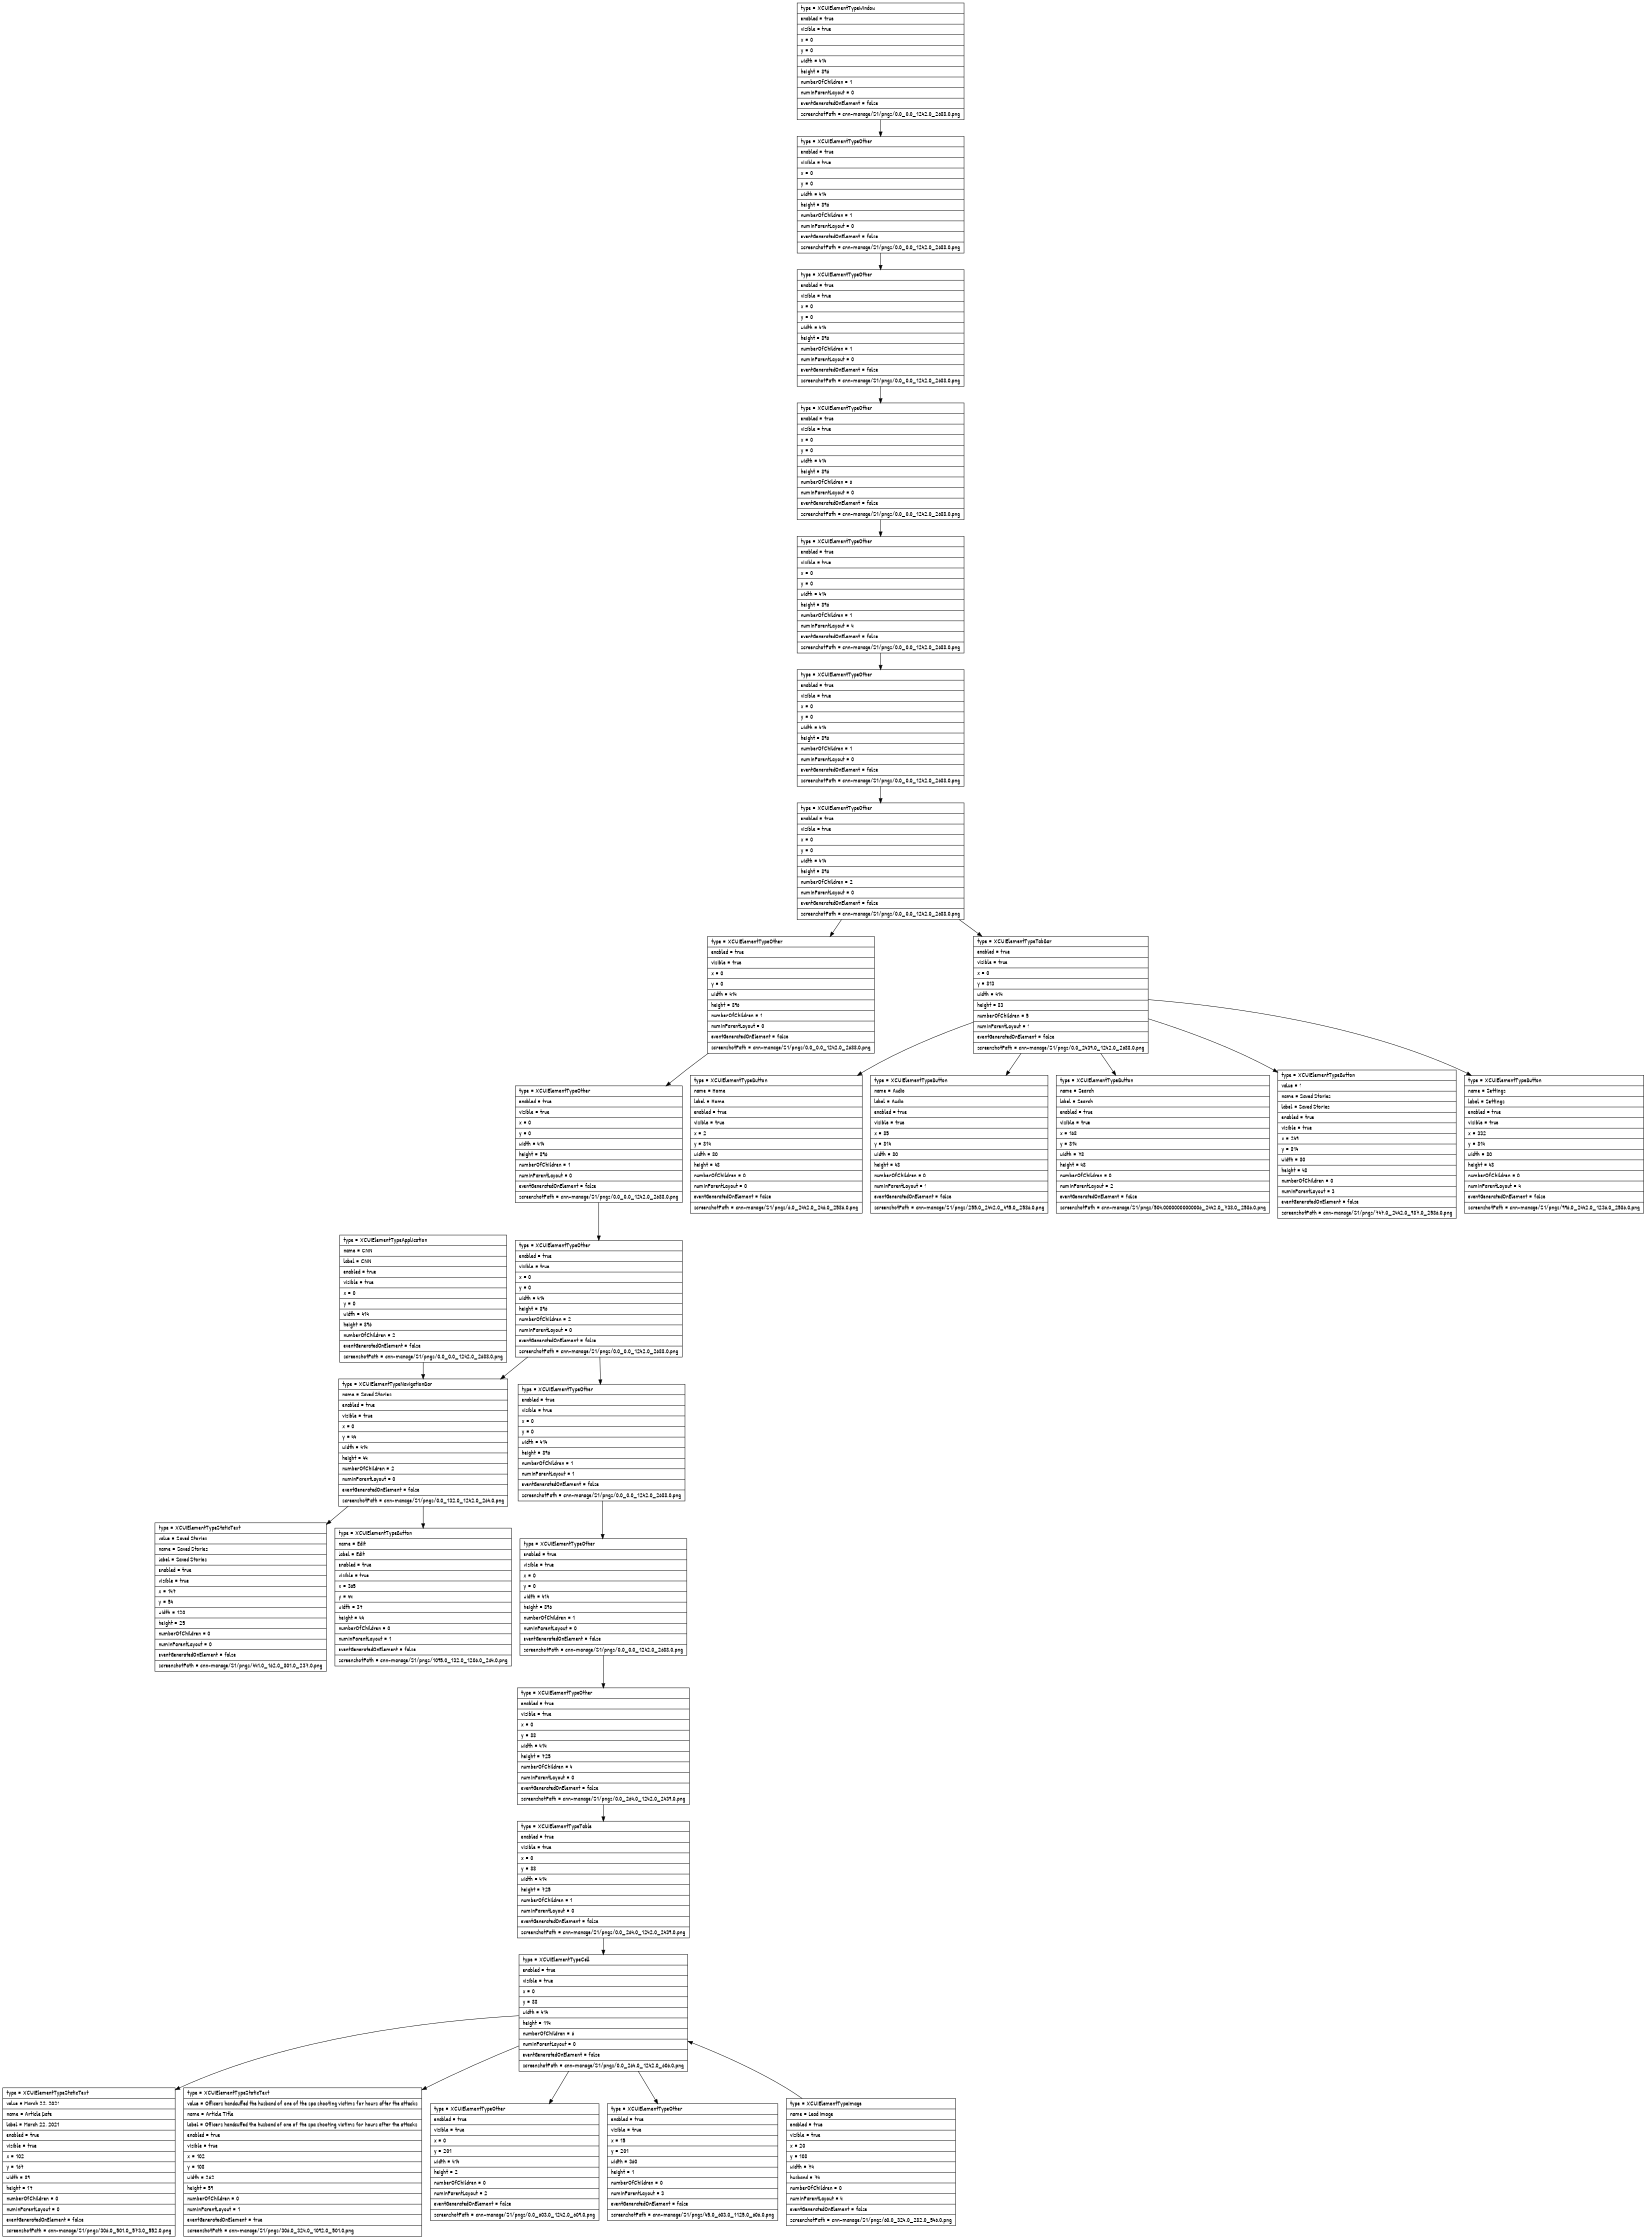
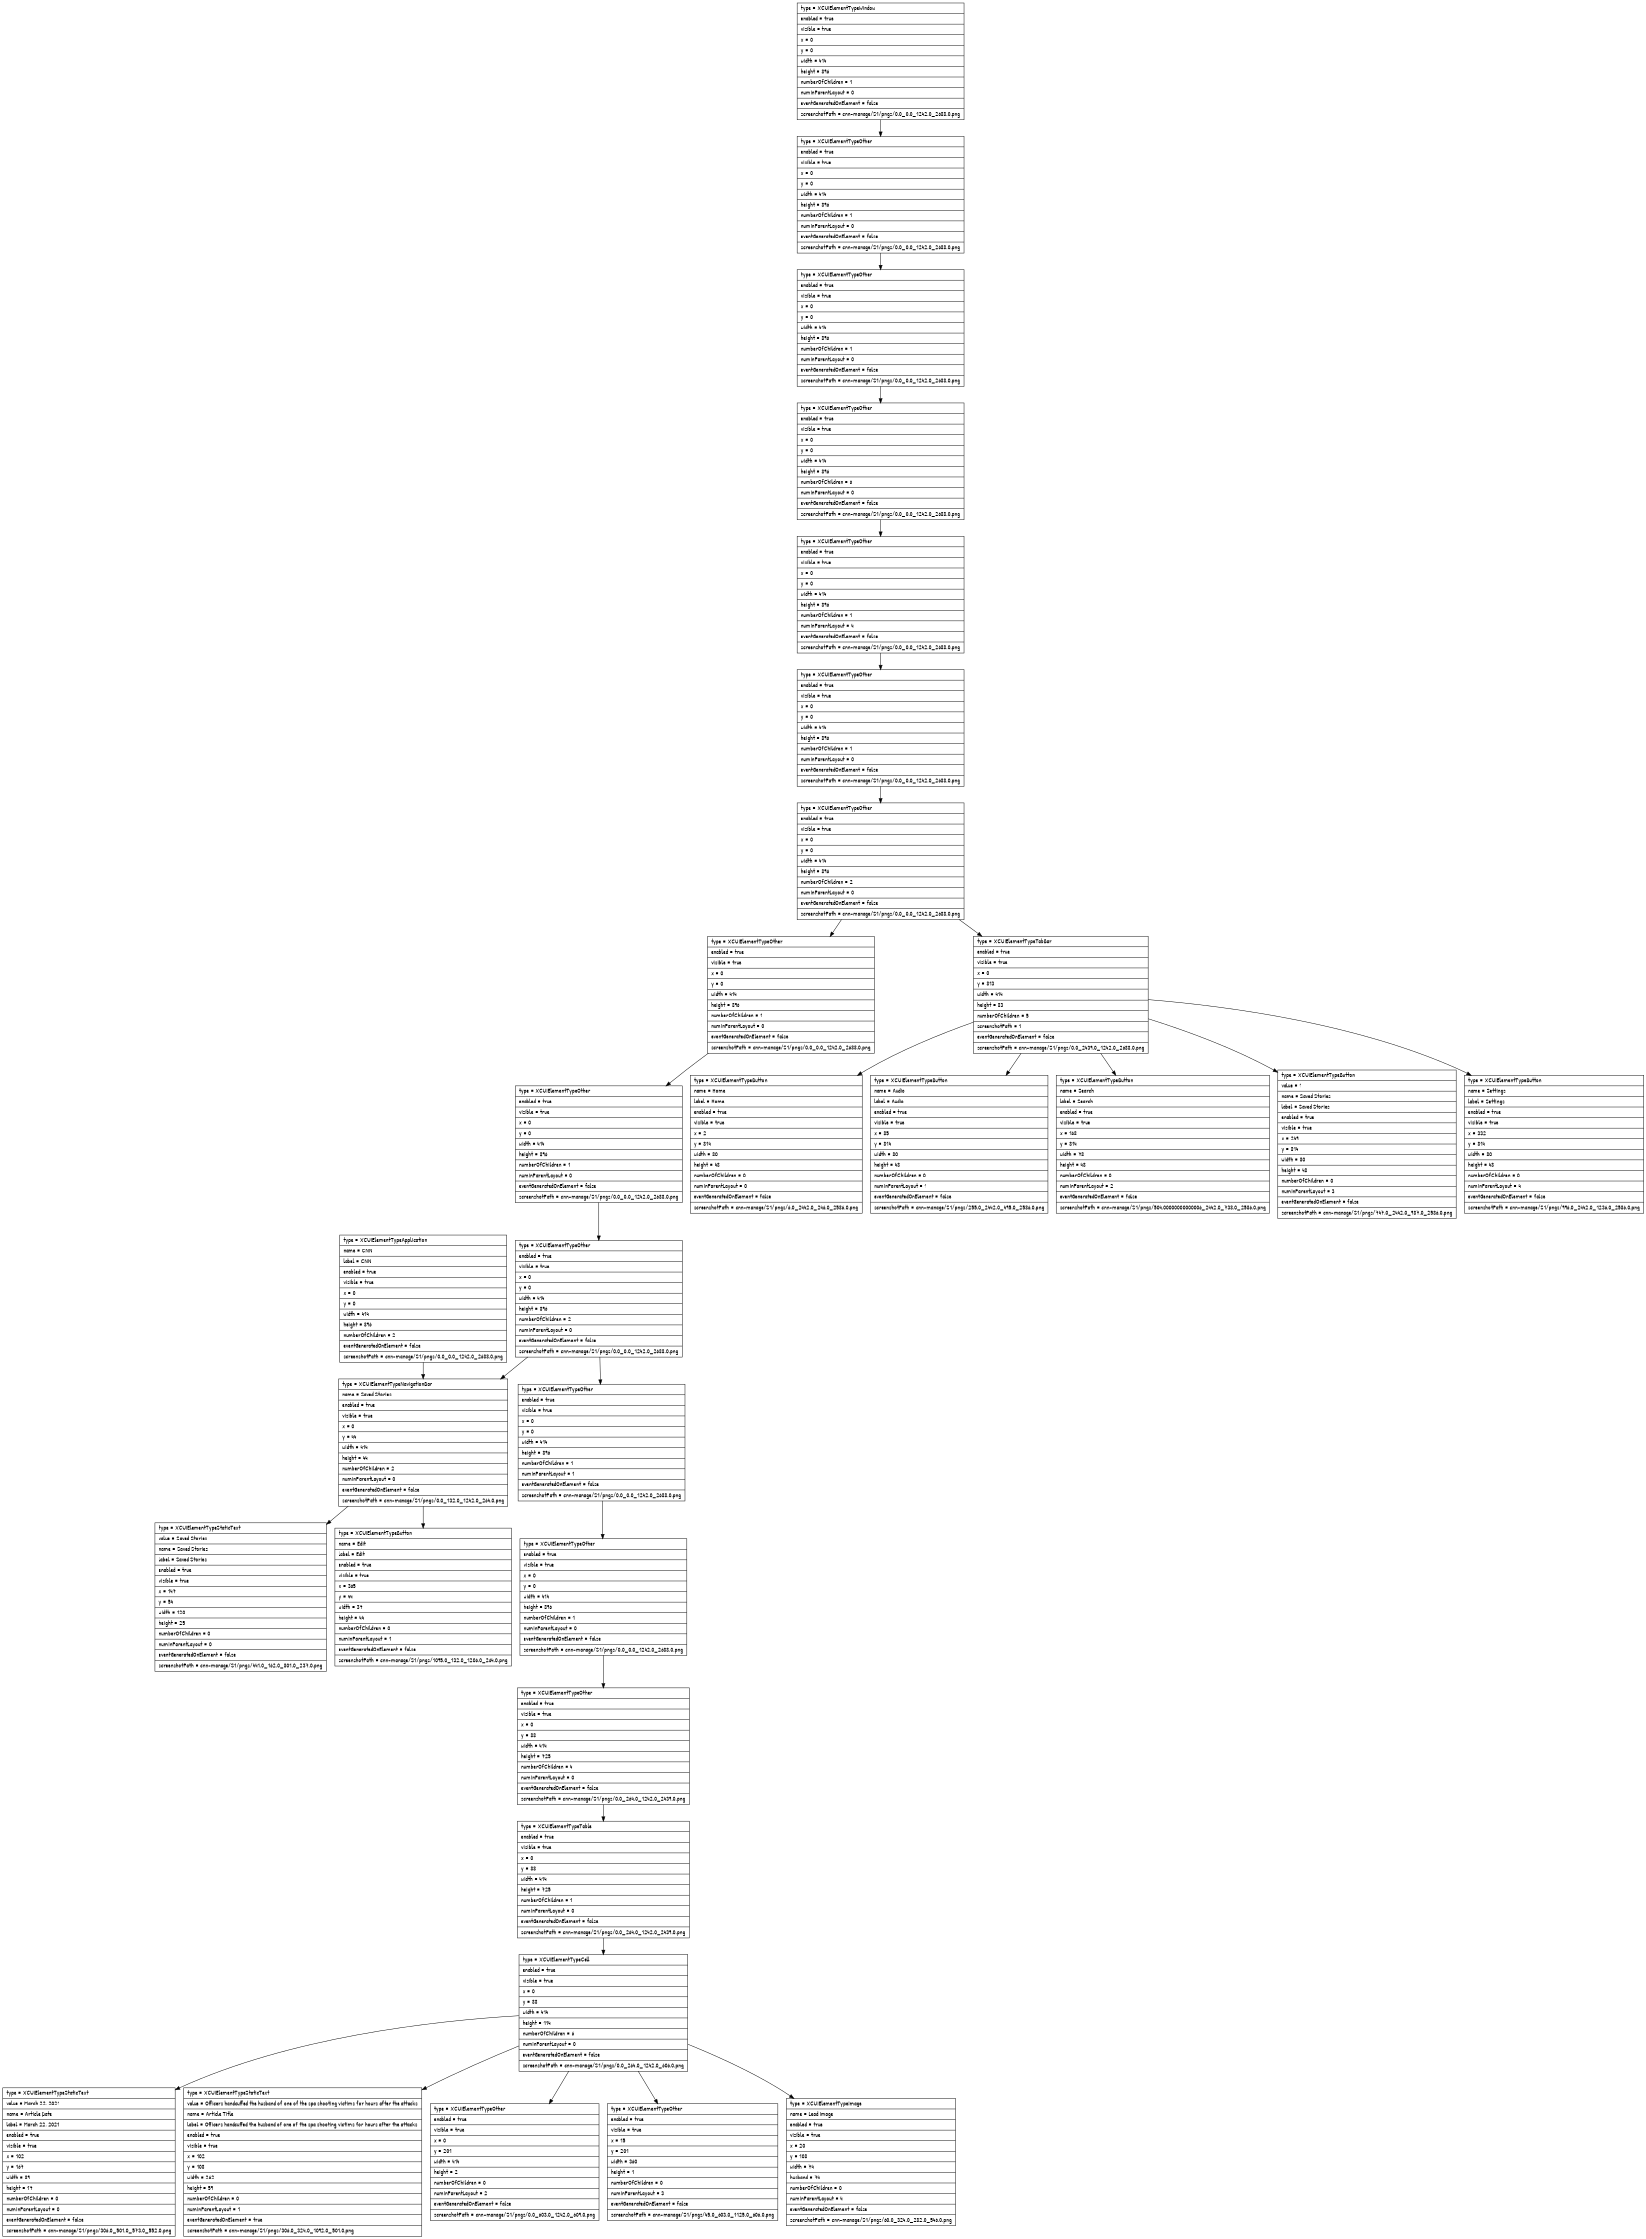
node "type = XCUIElementTypeTabBar": text "numInParentLayout = 1" -> "screenshotPath = 1"
edge "type = XCUIElementTypeImage" -> "type = XCUIElementTypeCell": reversed
